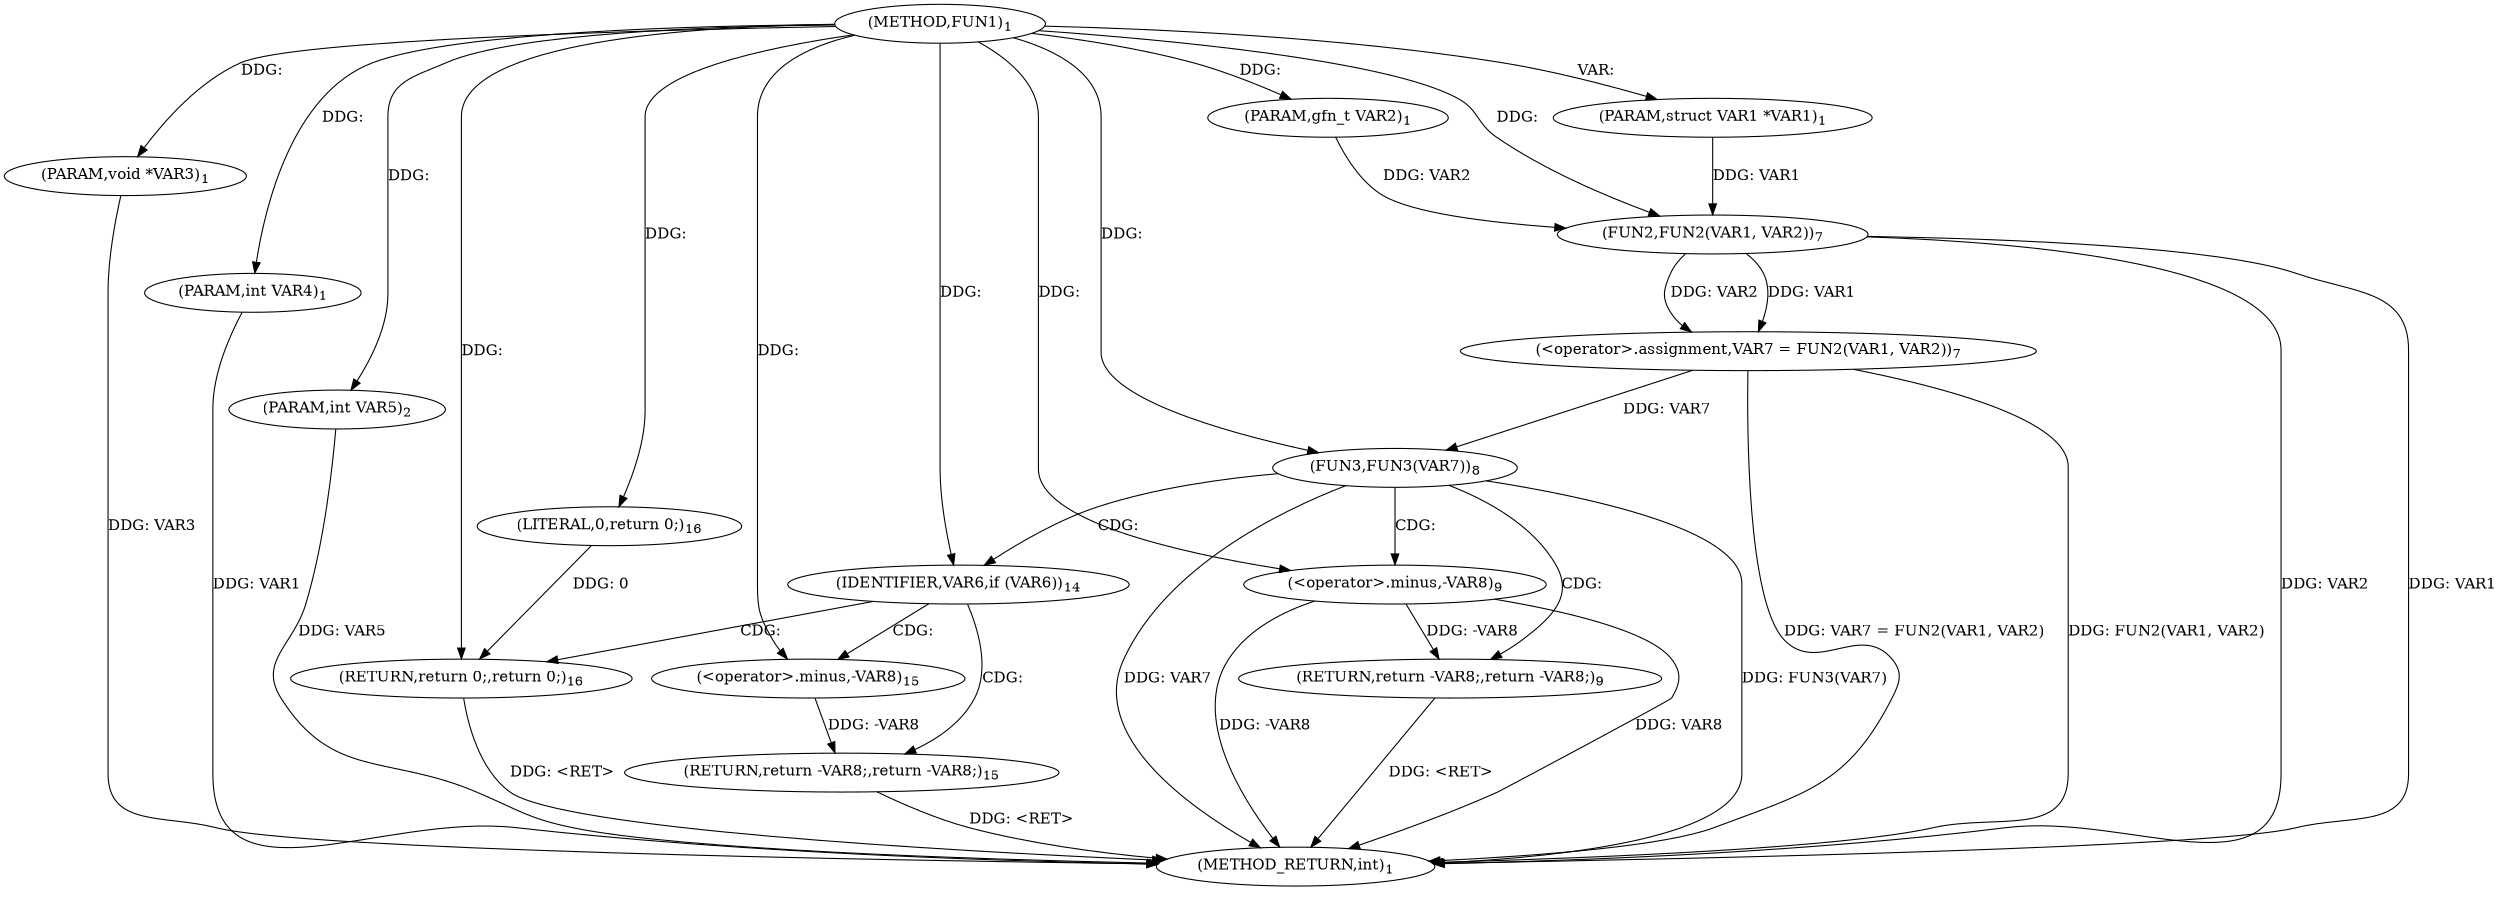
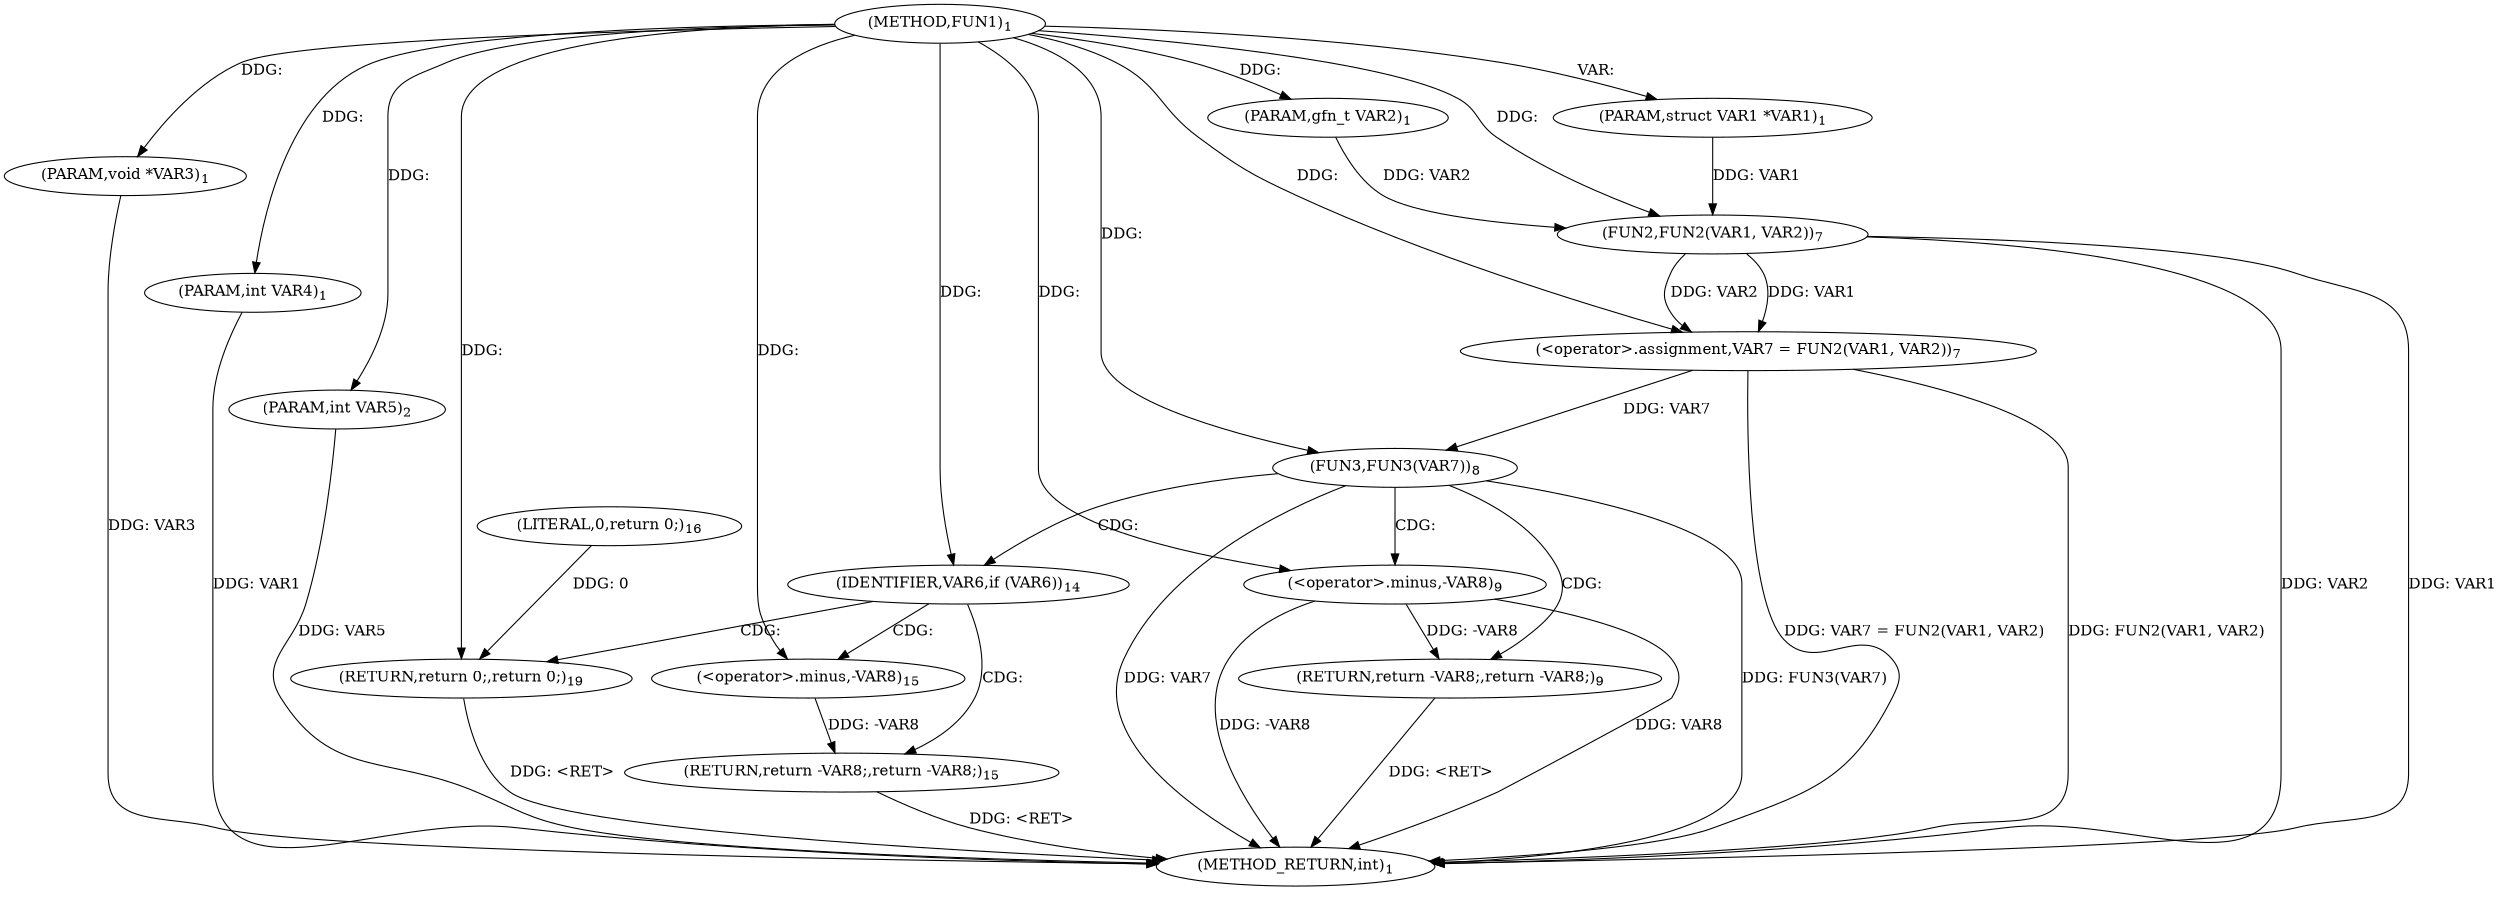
edge "(METHOD,FUN1)" -> "(LITERAL,0,return 0;)": now "(METHOD,FUN1)" -> "(<operator>.assignment,VAR7 = FUN2(VAR1, VAR2))"
node "(RETURN,return 0;,return 0;)": text "16" -> "19"
